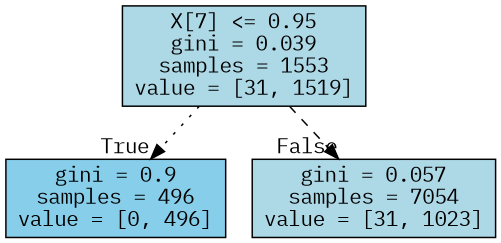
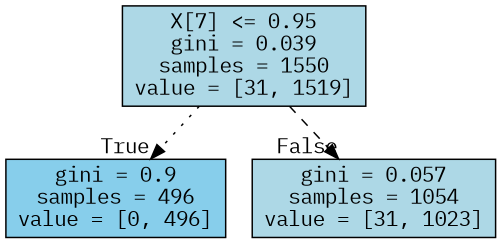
node "X[7] <= 0.95 gini = 0.039 samples = 1553 value = [31, 1519]": label "X[7] <= 0.95 gini = 0.039 samples = 1553 value = [31, 1519]" -> "X[7] <= 0.95 gini = 0.039 samples = 1550 value = [31, 1519]"
node "gini = 0.057 samples = 7054 value = [31, 1023]": label "gini = 0.057 samples = 7054 value = [31, 1023]" -> "gini = 0.057 samples = 1054 value = [31, 1023]"
